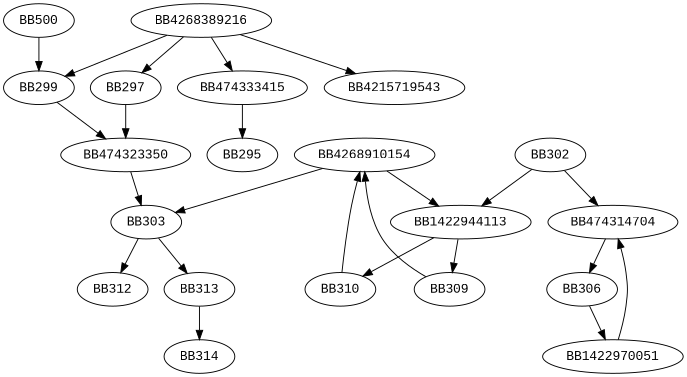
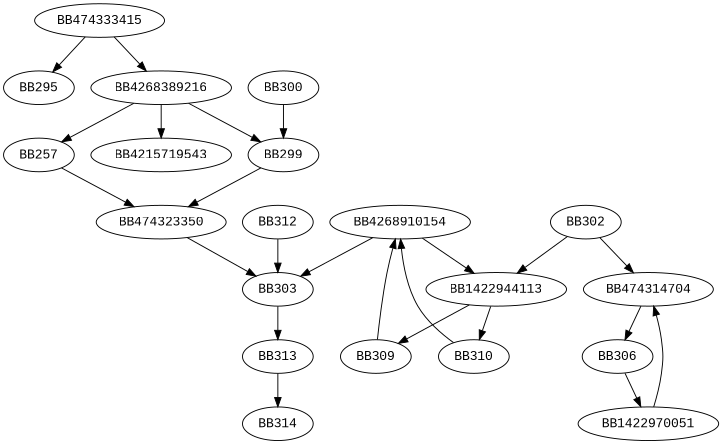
node "BB500": label "BB500" -> "BB300"
edge "BB4268389216" -> "BB474333415": reversed
node "BB297": label "BB297" -> "BB257"
edge "BB303" -> "BB312": reversed
